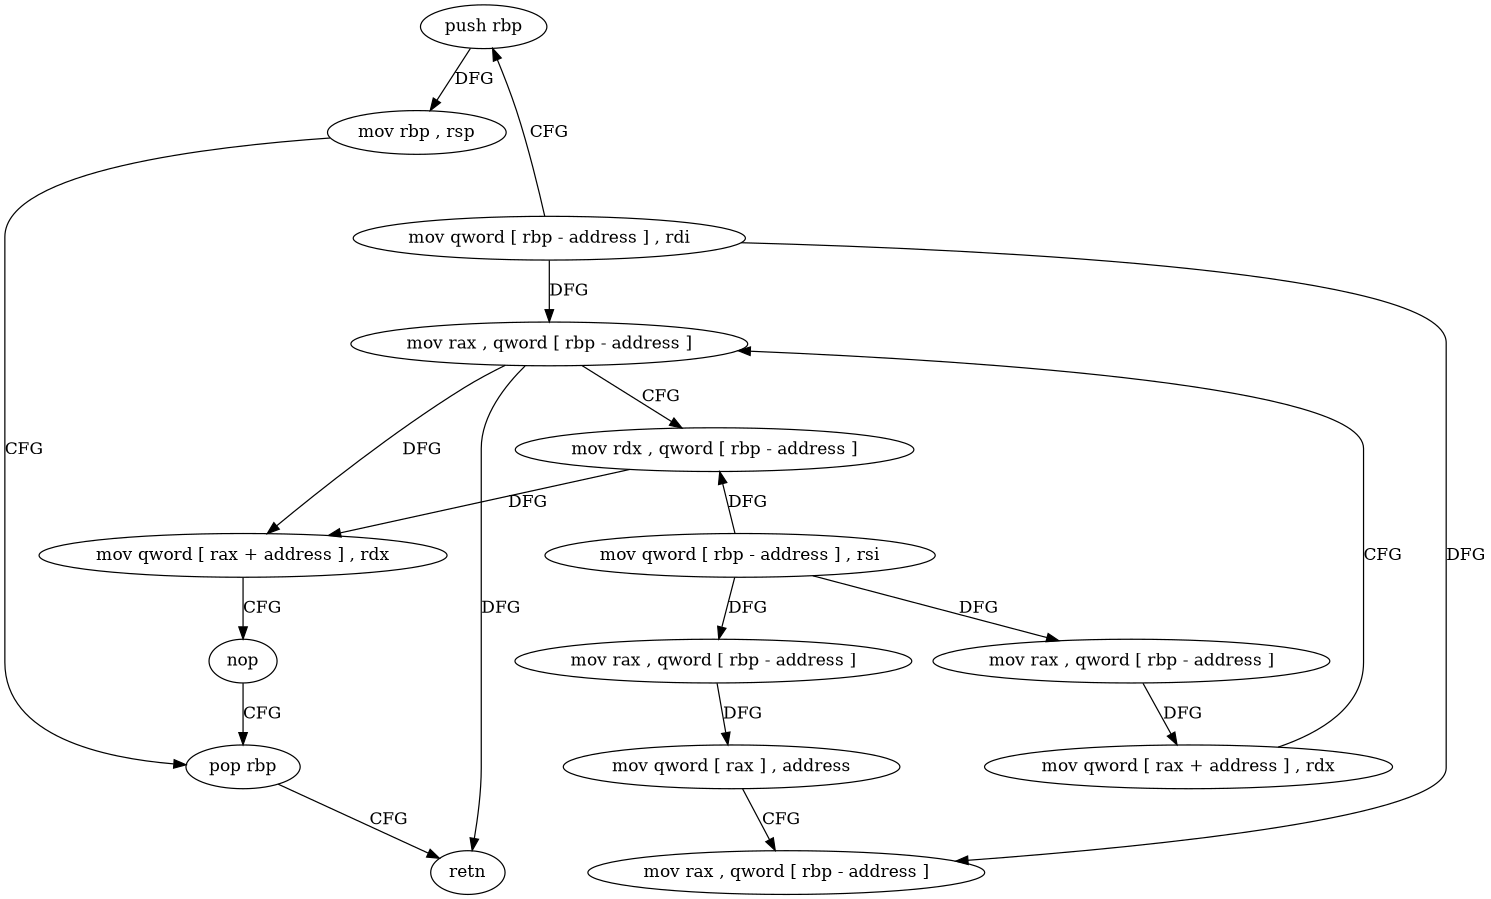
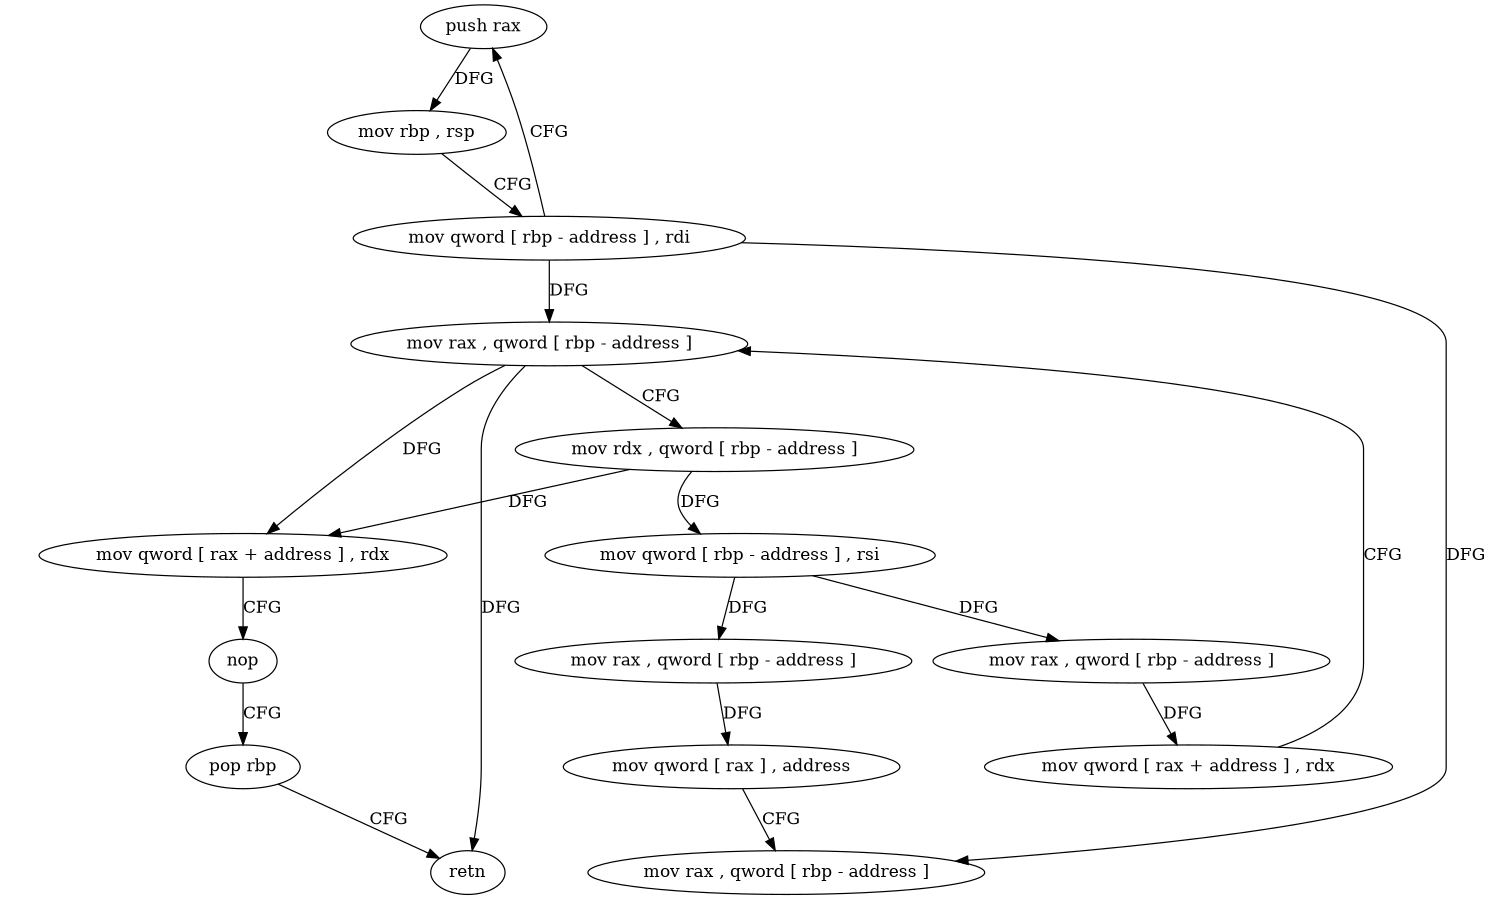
node "push rbp": label "push rbp" -> "push rax"
edge "mov rbp , rsp" -> "pop rbp": now "mov rbp , rsp" -> "mov qword [ rbp - address ] , rdi"
edge "mov qword [ rbp - address ] , rsi" -> "mov rdx , qword [ rbp - address ]": reversed
